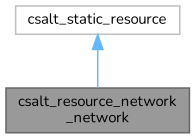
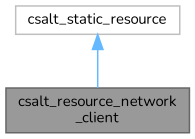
node "csalt_resource_network _network": label "csalt_resource_network _network" -> "csalt_resource_network _client"
